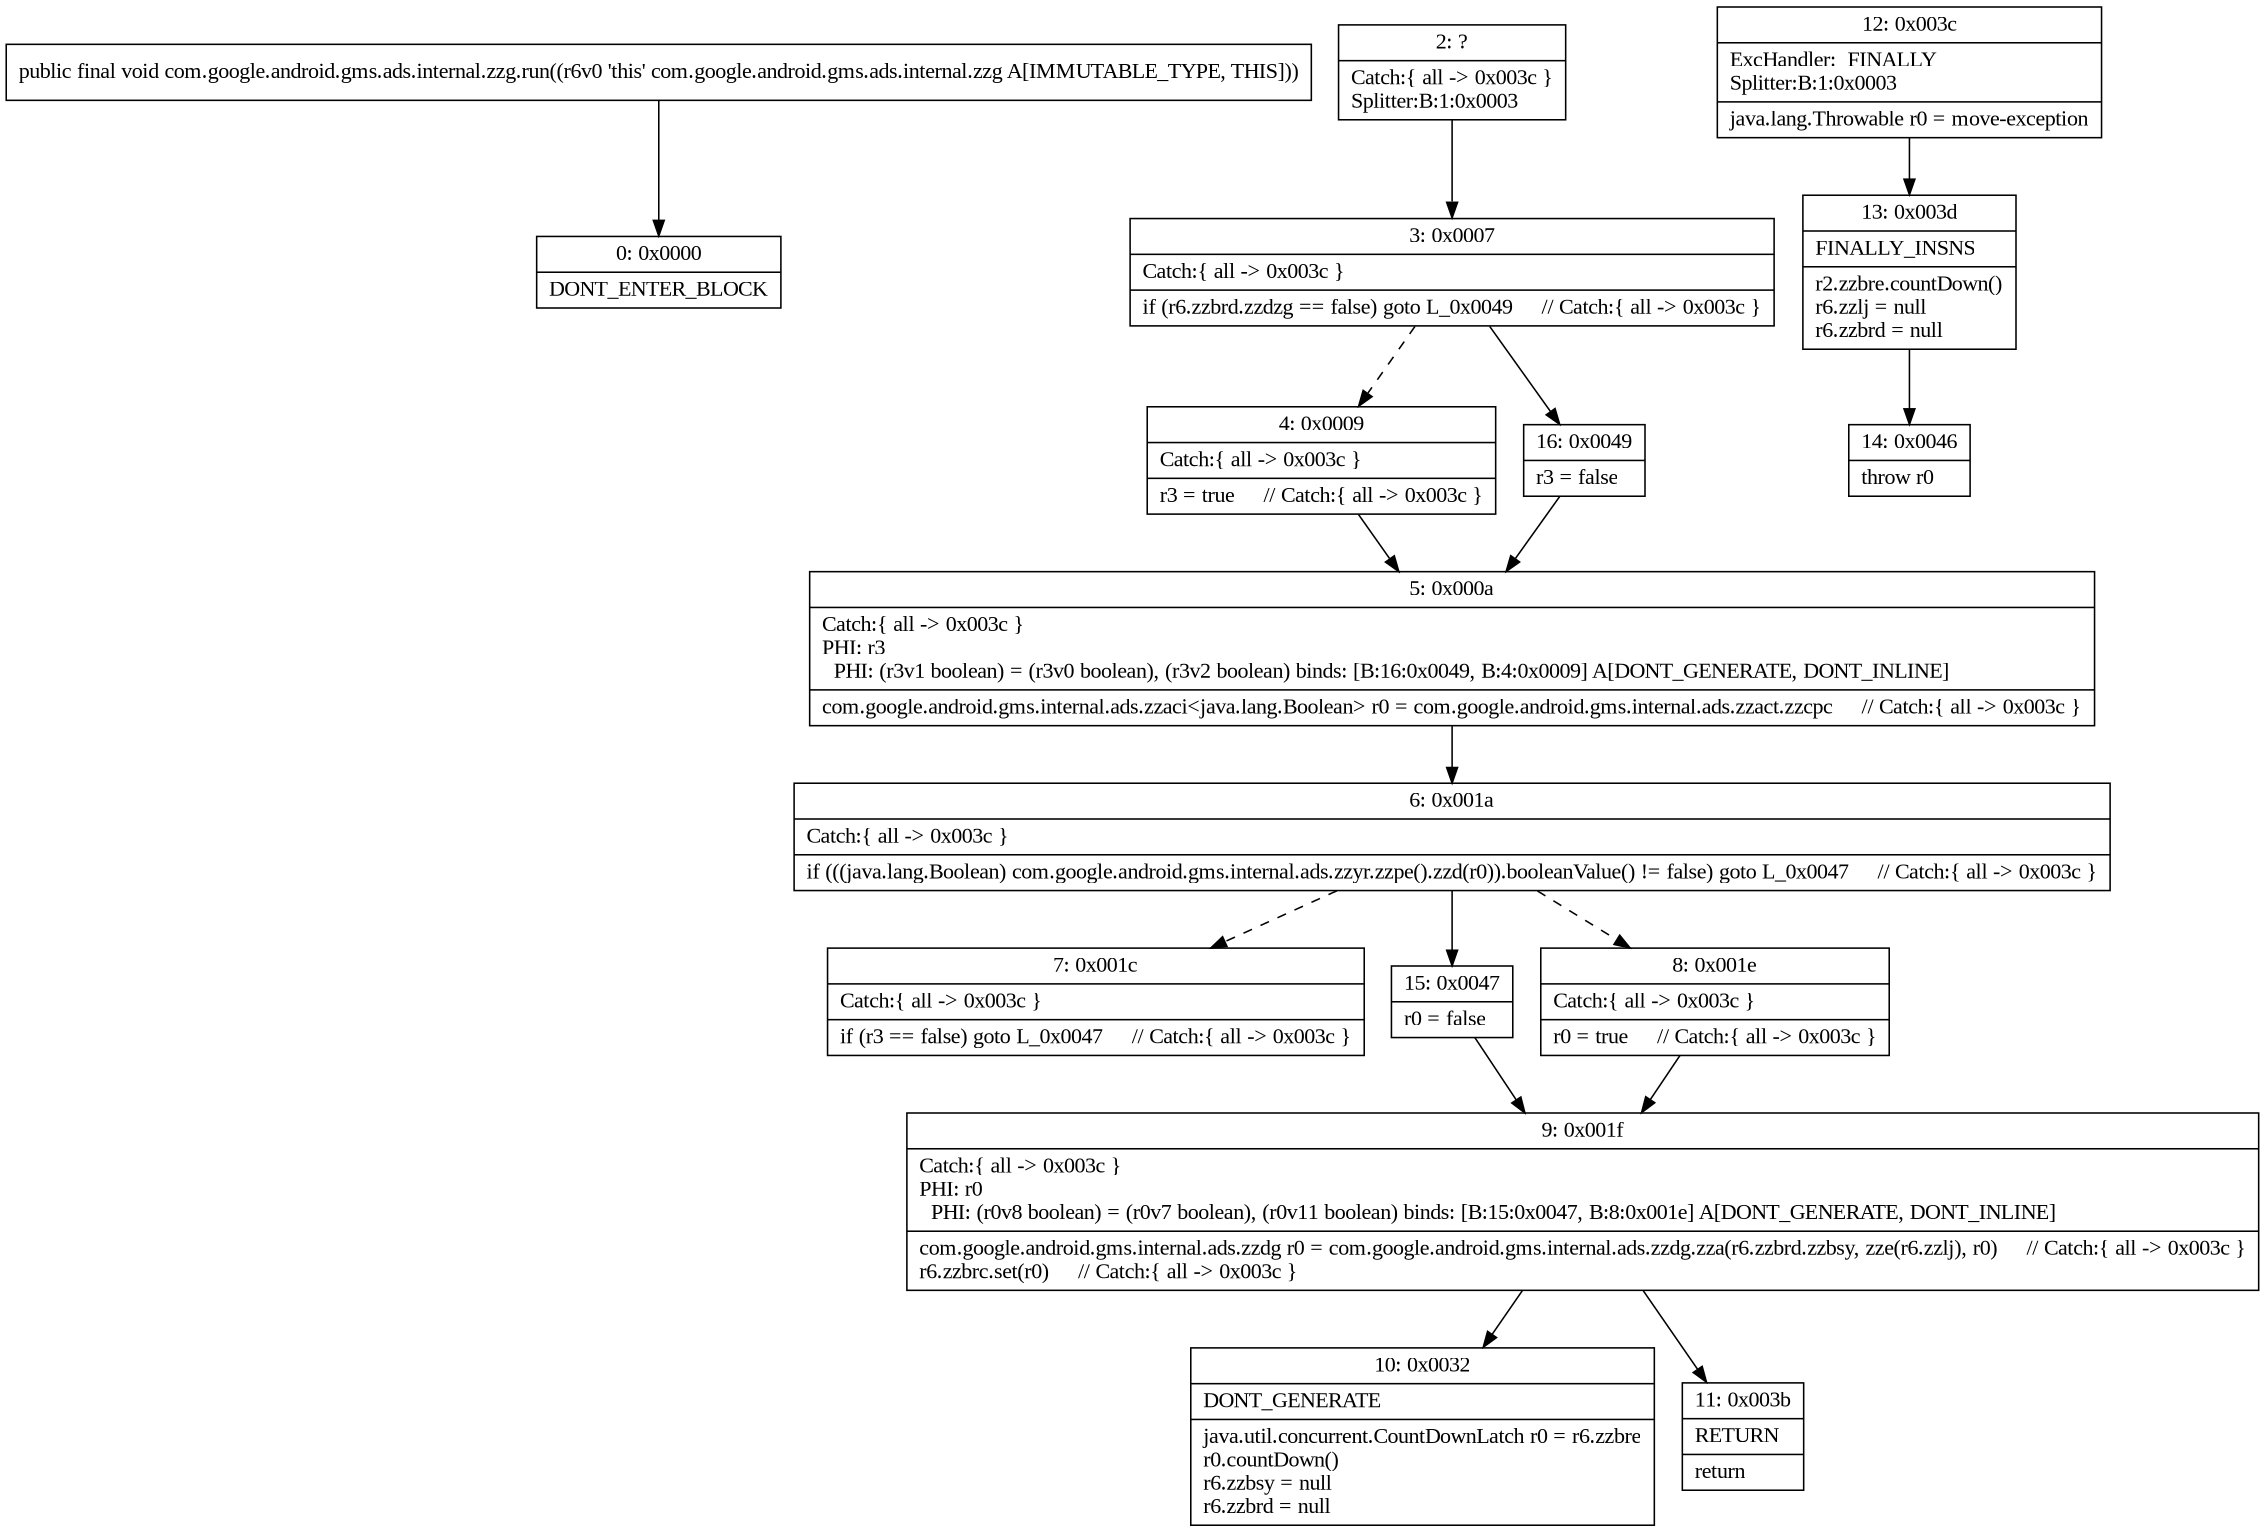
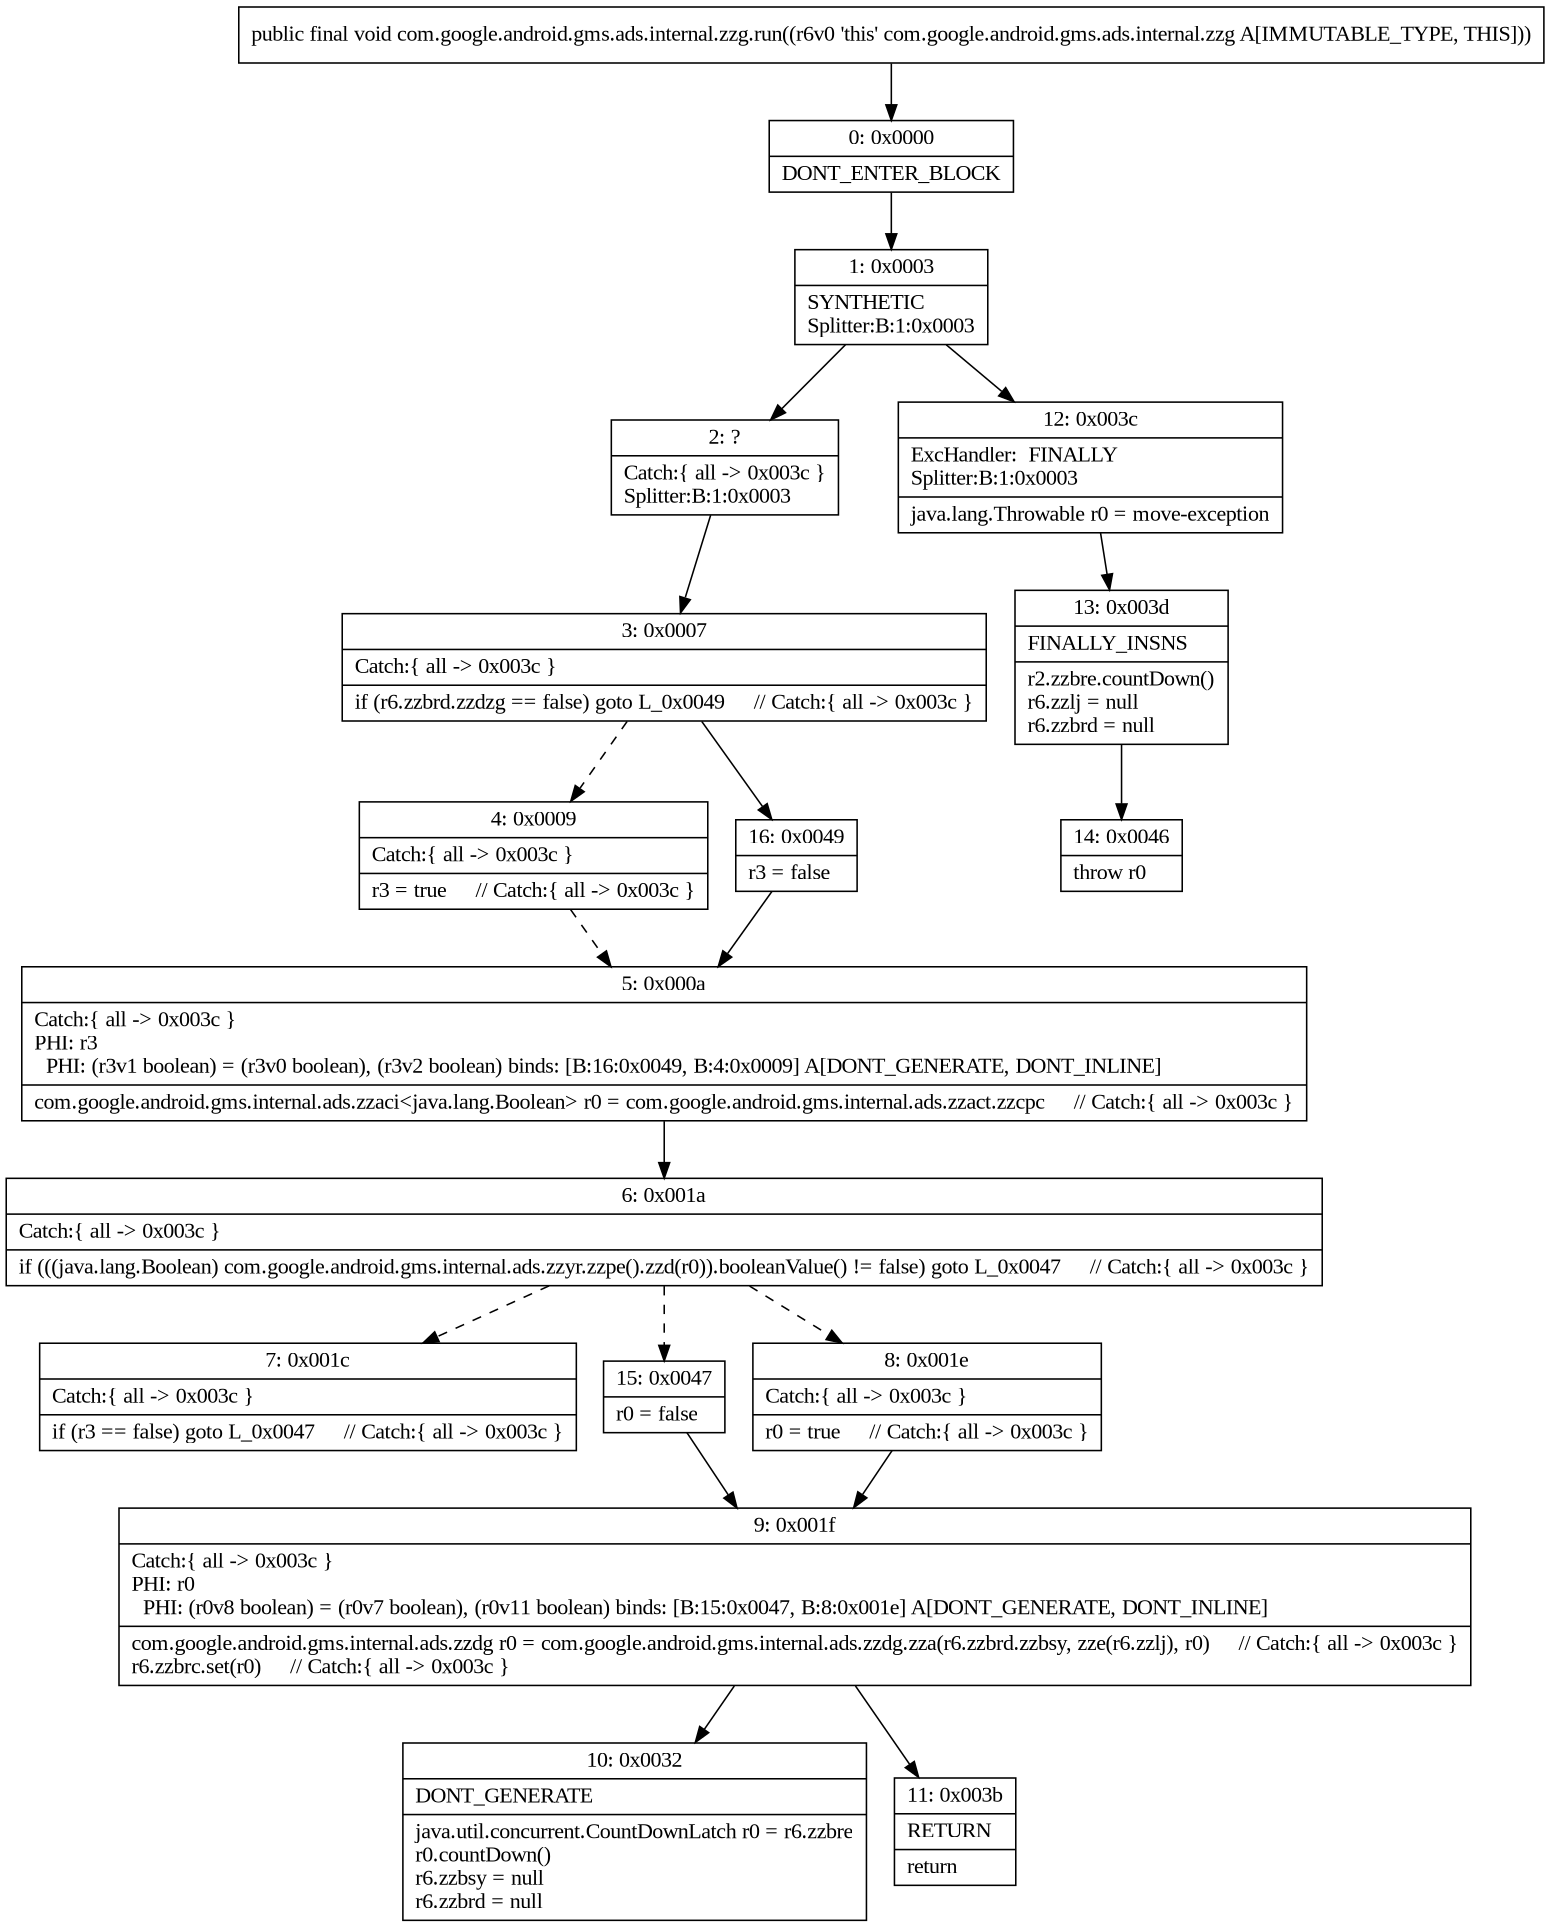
node "1: 0x0003": added
edge "4: 0x0009" -> "5: 0x000a": style solid -> dashed
edge "6: 0x001a" -> "15: 0x0047": style solid -> dashed
